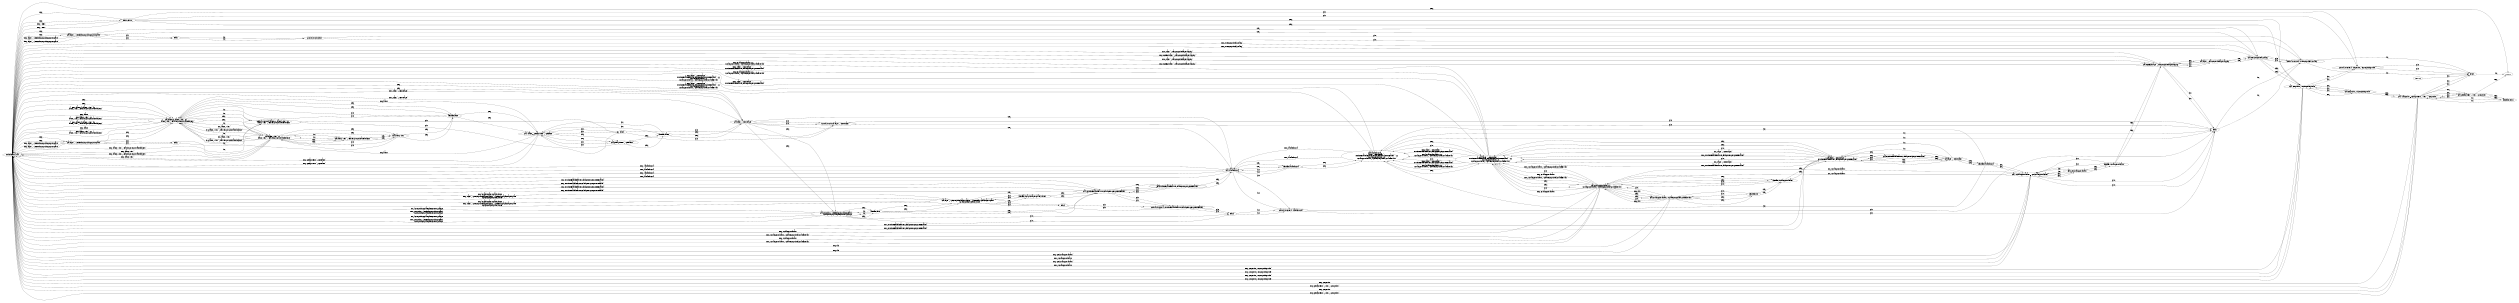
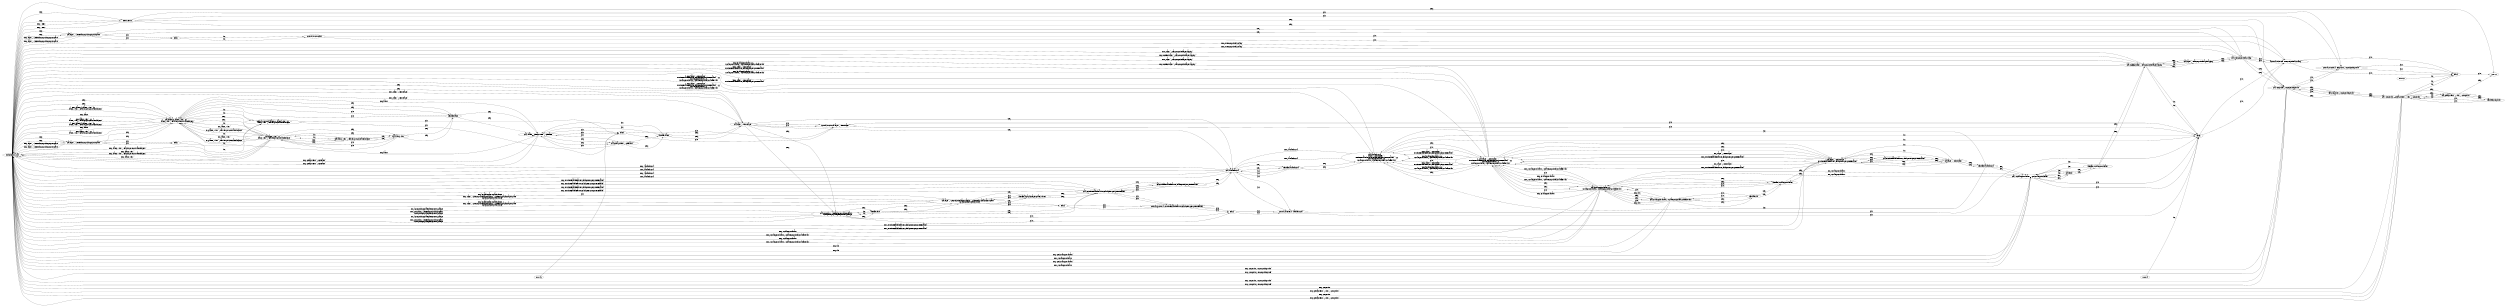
node "(Identifier,return)": label "(Identifier,return)" -> "(Identifier,compositor)"
node "(Call,GetScrollingCoordinator())": label "(Call,GetScrollingCoordinator())" -> "(Call,Block())"
node "1000145": added
node "1000119": added
